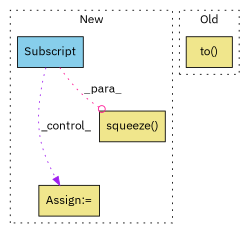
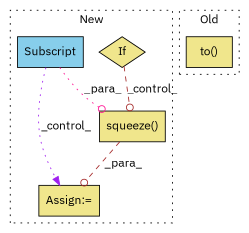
node "If": added
edge "squeeze()" -> "Assign:=": added, label "_para_"
